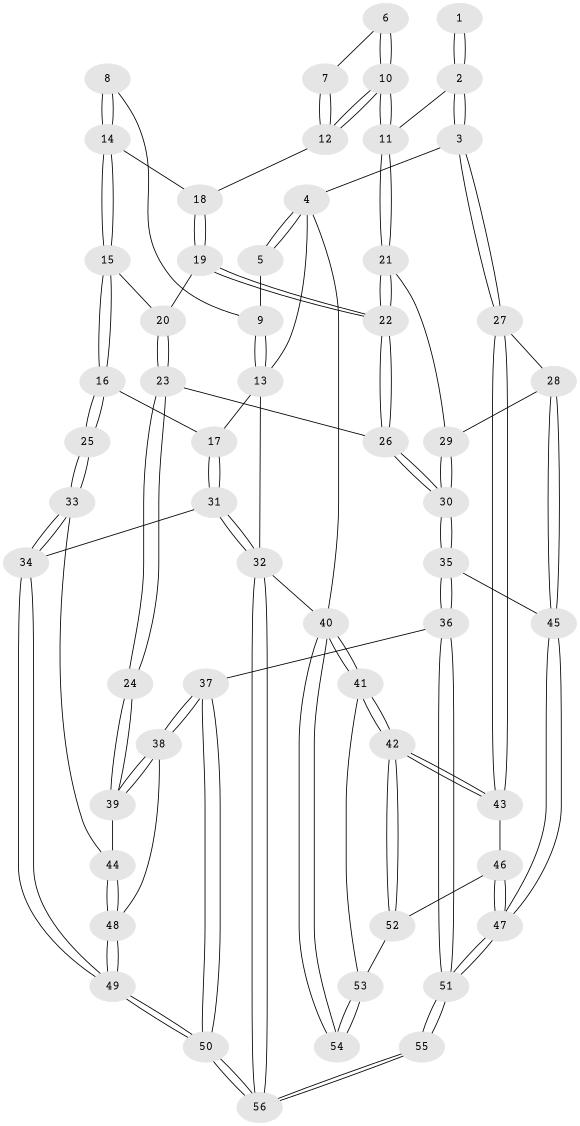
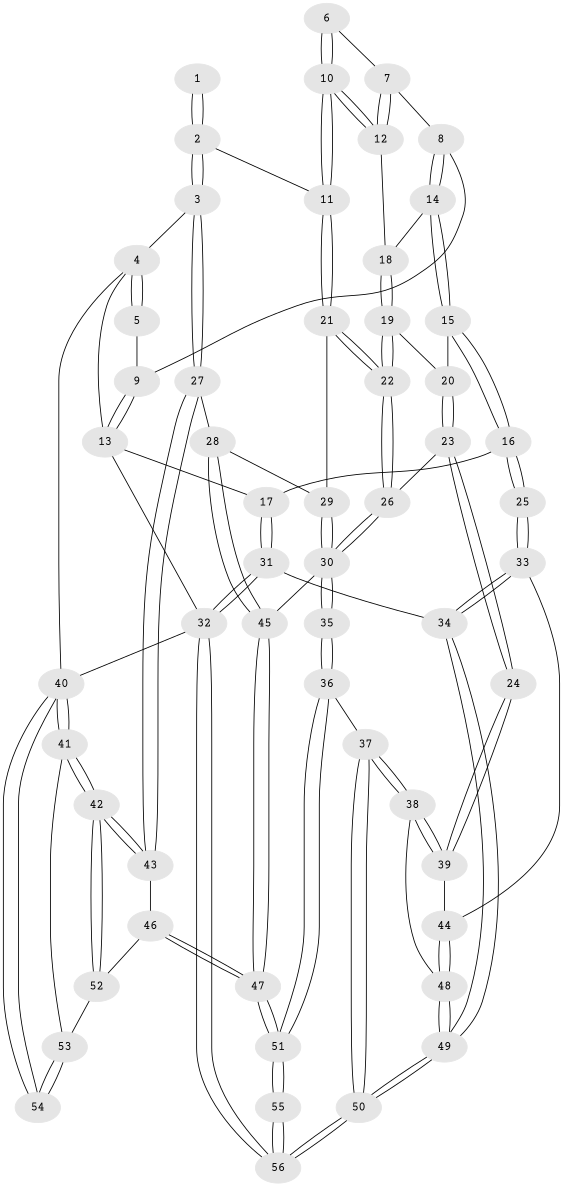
edge "7" -- "8": added
edge "35" -- "45": now "30" -- "45"
